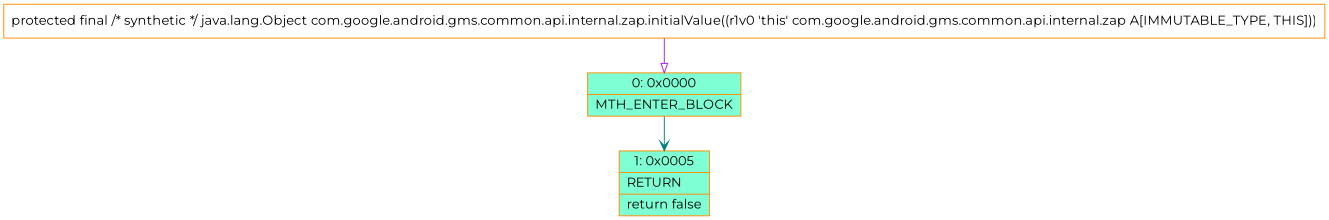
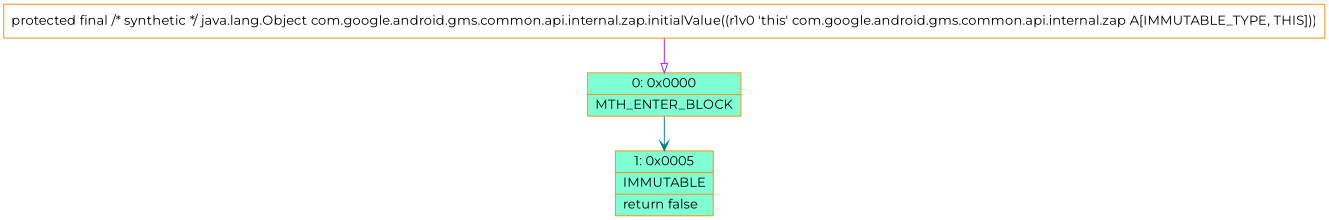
node "1: 0x0005": text "RETURN" -> "IMMUTABLE"
